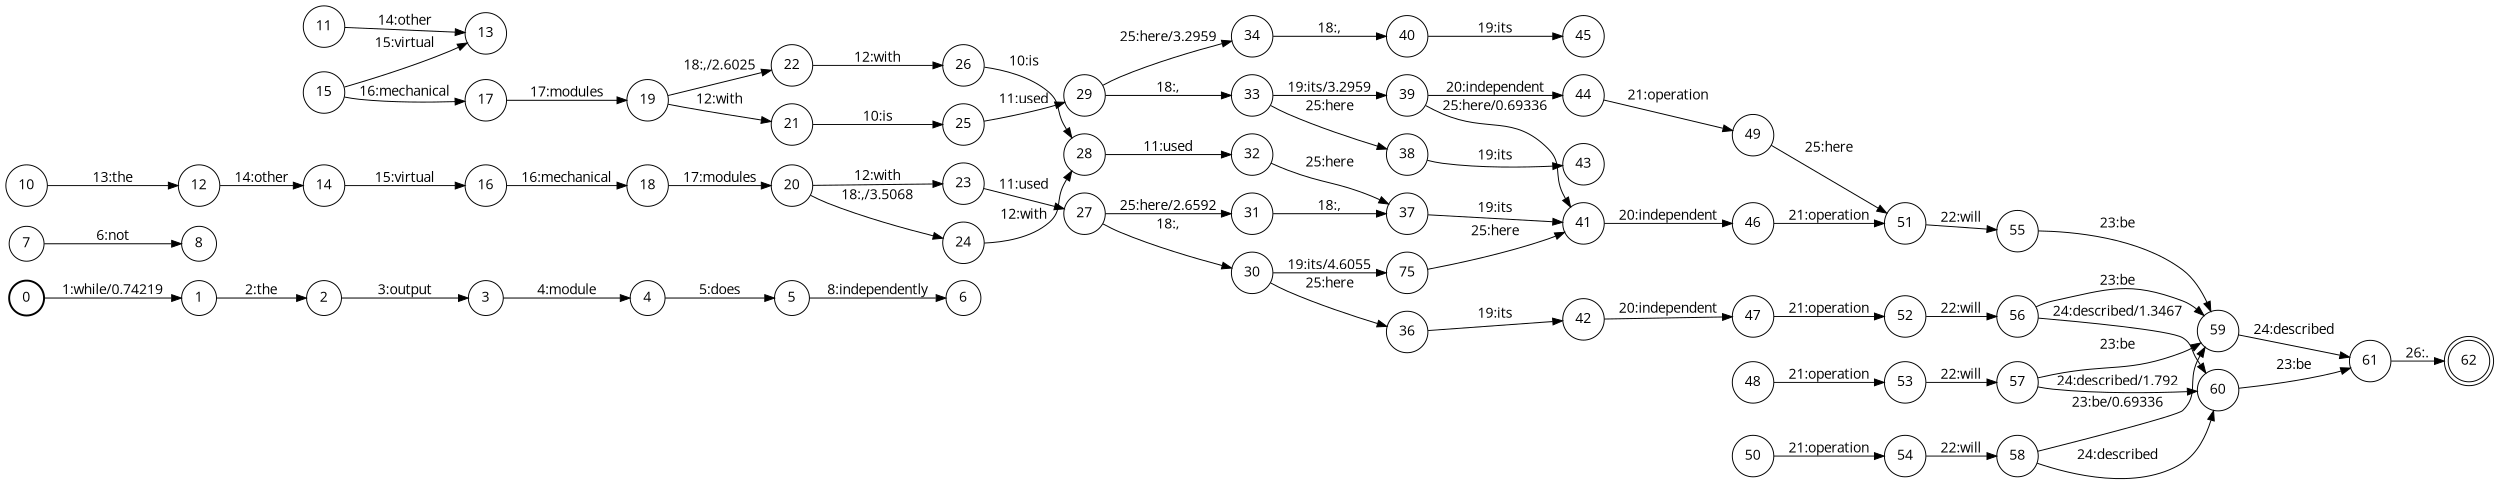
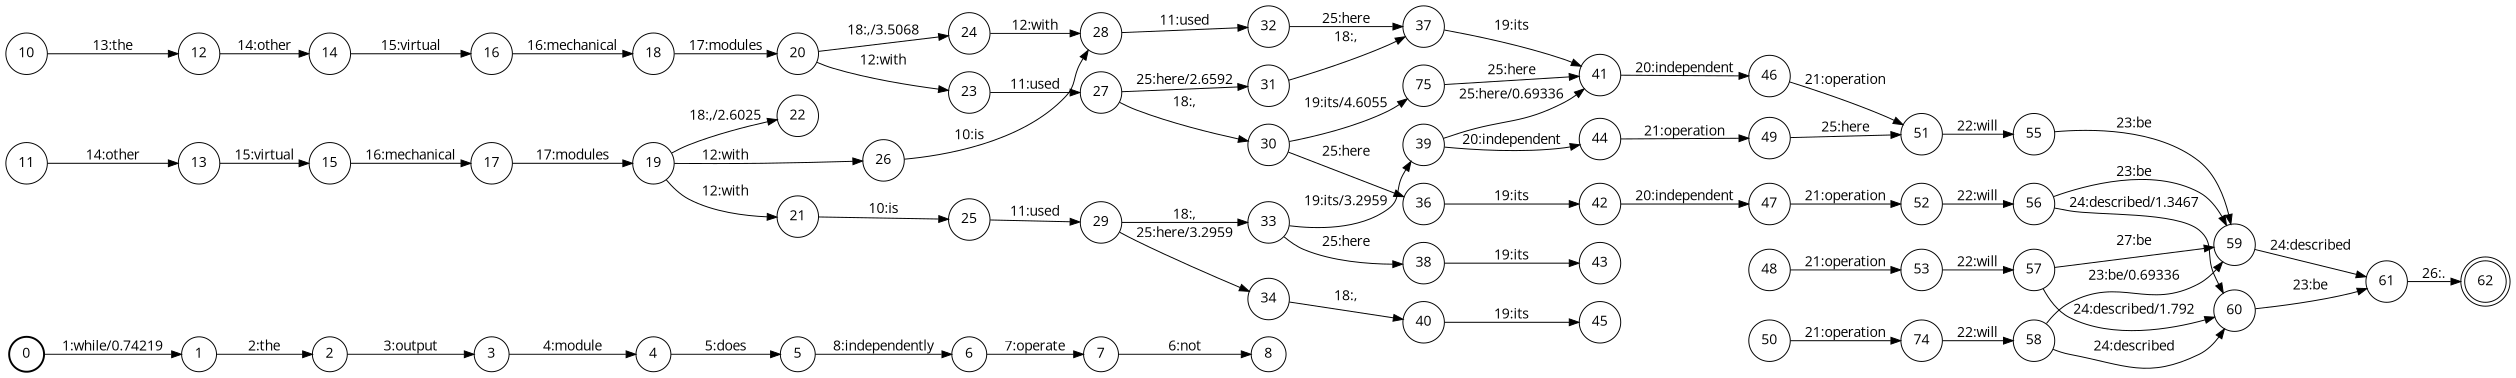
edge "22" -> "26": now "19" -> "26"
edge "15" -> "13": reversed
edge "57" -> "59": label "23:be" -> "27:be"
edge "6" -> "7": added, label "7:operate"
node "54": label "54" -> "74"
